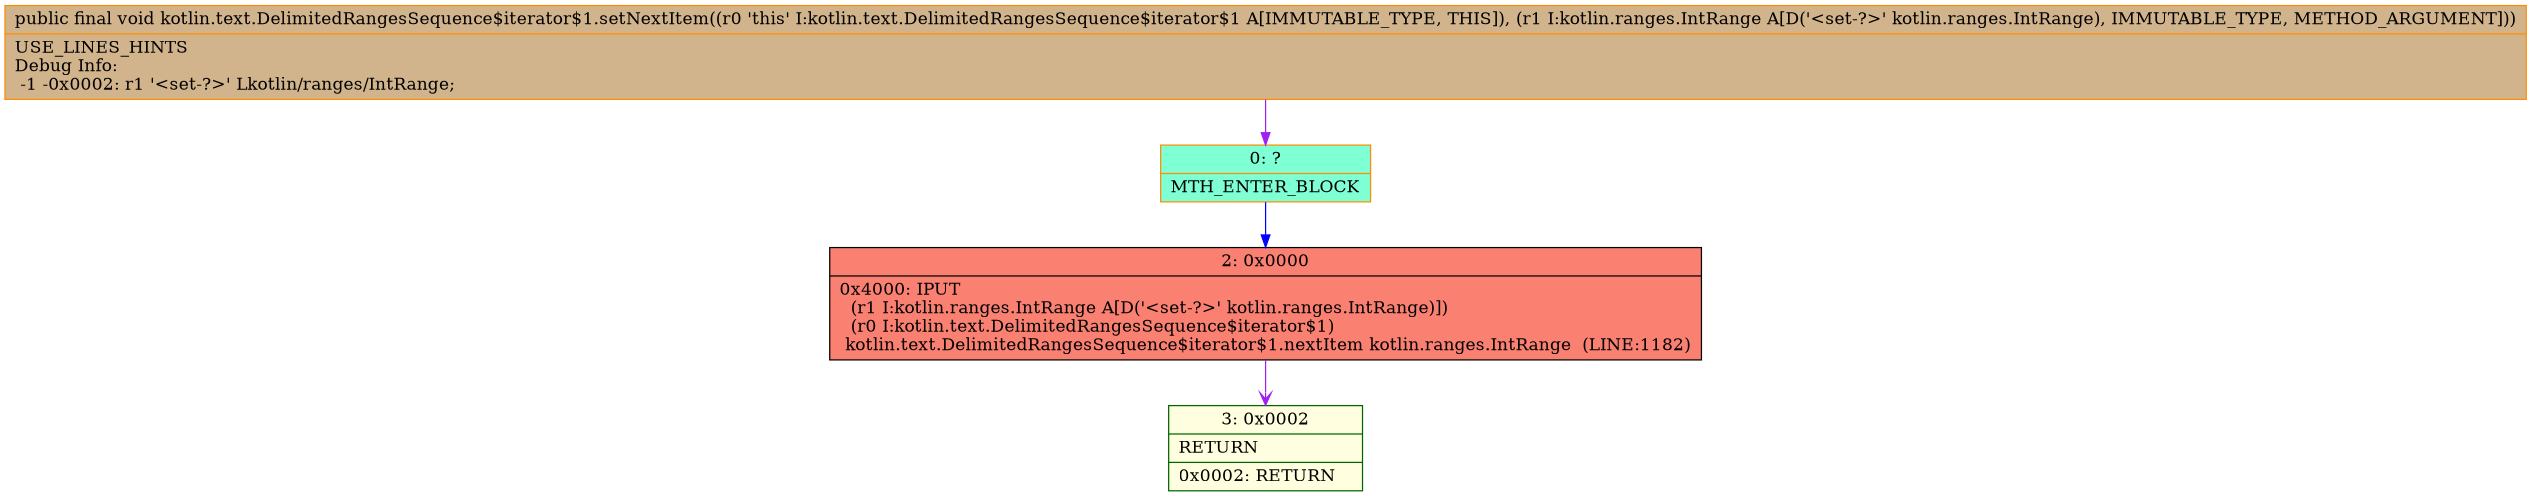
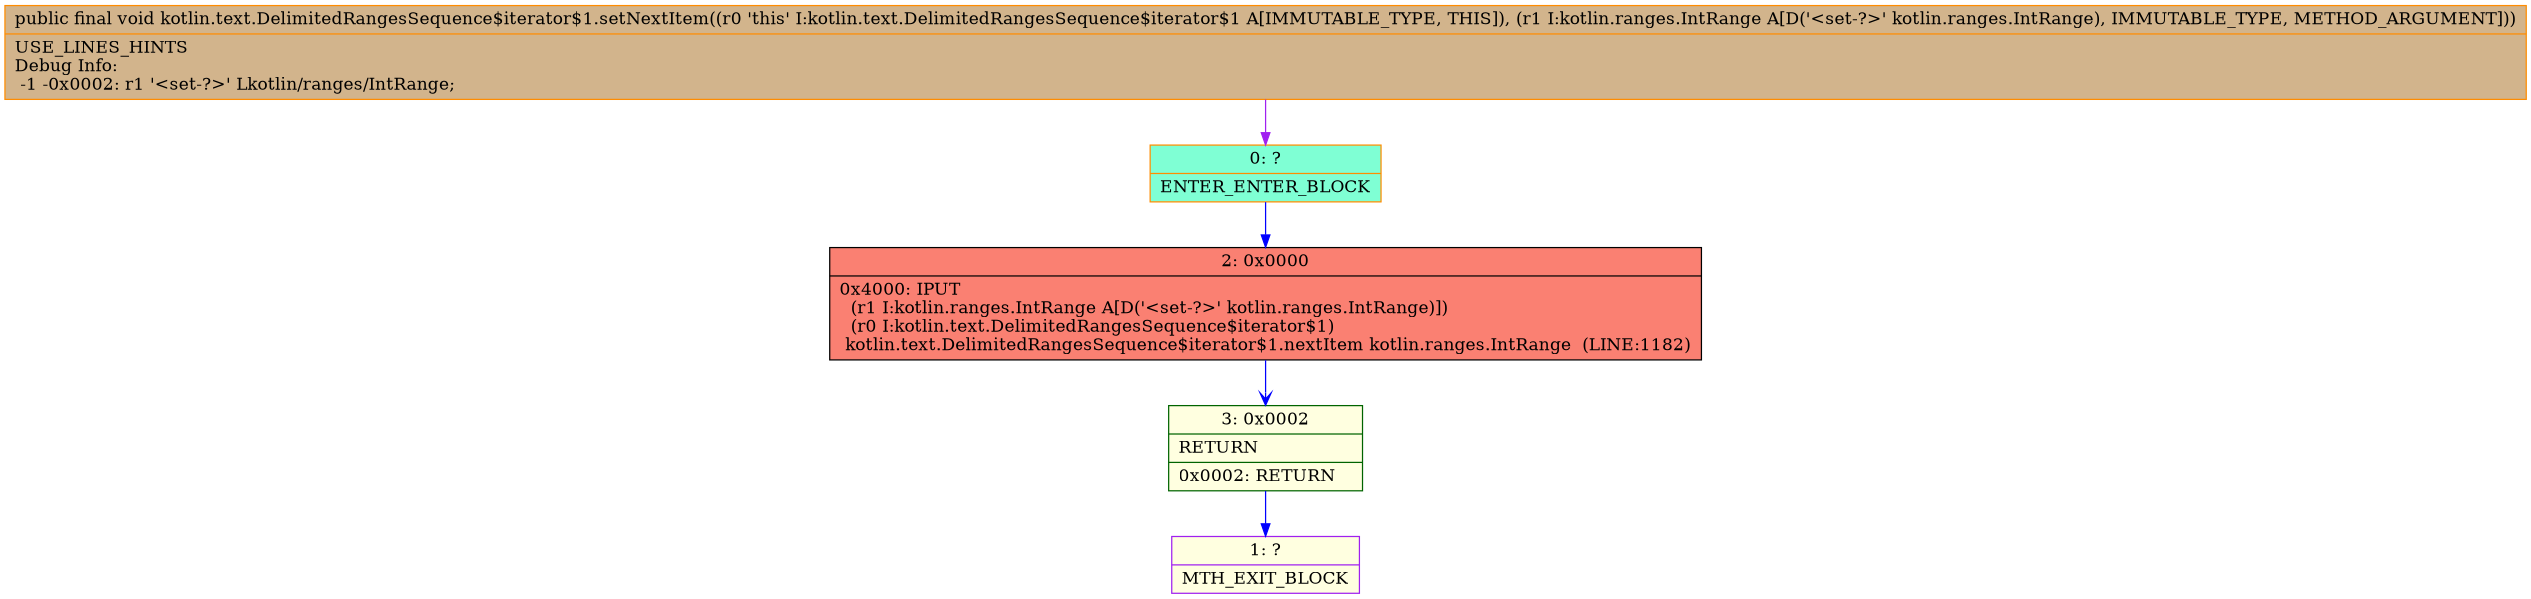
node "0: ?": text "MTH_ENTER_BLOCK" -> "ENTER_ENTER_BLOCK"
edge "2: 0x0000" -> "3: 0x0002": color purple -> blue
node "1: ?": added
